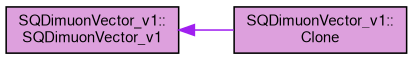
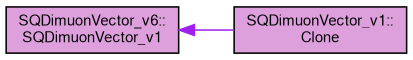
node "SQDimuonVector_v1:: SQDimuonVector_v1": label "SQDimuonVector_v1:: SQDimuonVector_v1" -> "SQDimuonVector_v6:: SQDimuonVector_v1"
